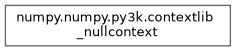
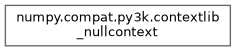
node "numpy.numpy.py3k.contextlib _nullcontext": label "numpy.numpy.py3k.contextlib _nullcontext" -> "numpy.compat.py3k.contextlib _nullcontext"
